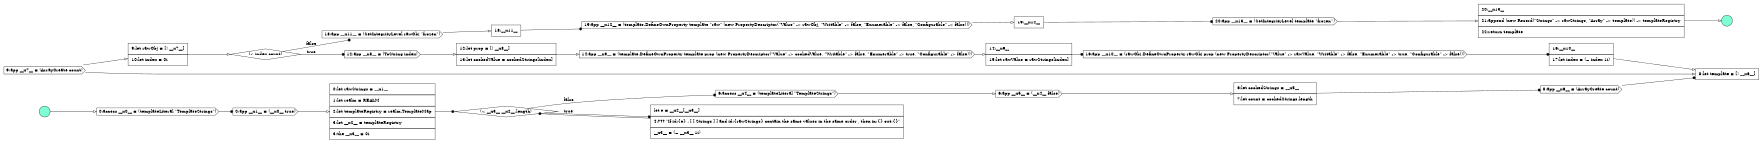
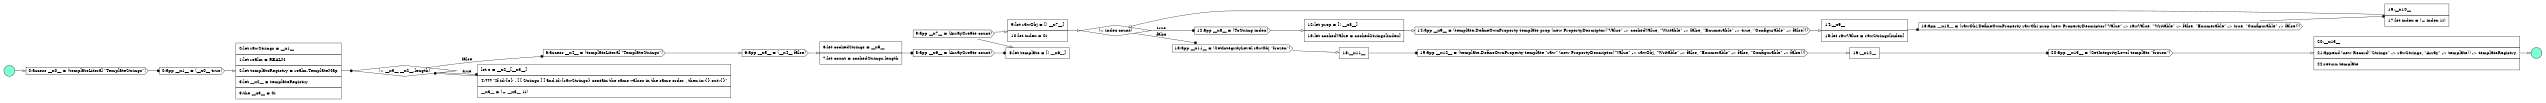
edge "16:__x10__" -> "8:let template = [! __x6__]": now "16:__x10__" -> "(< index count)"
